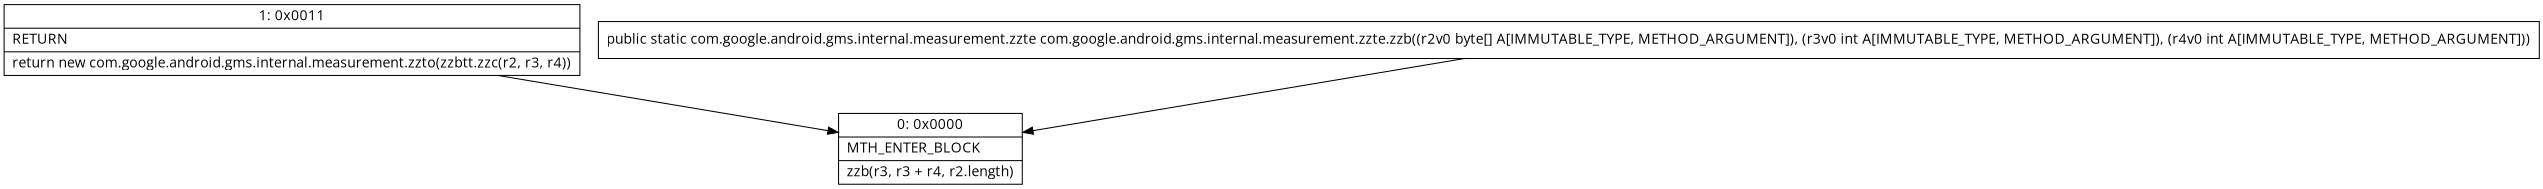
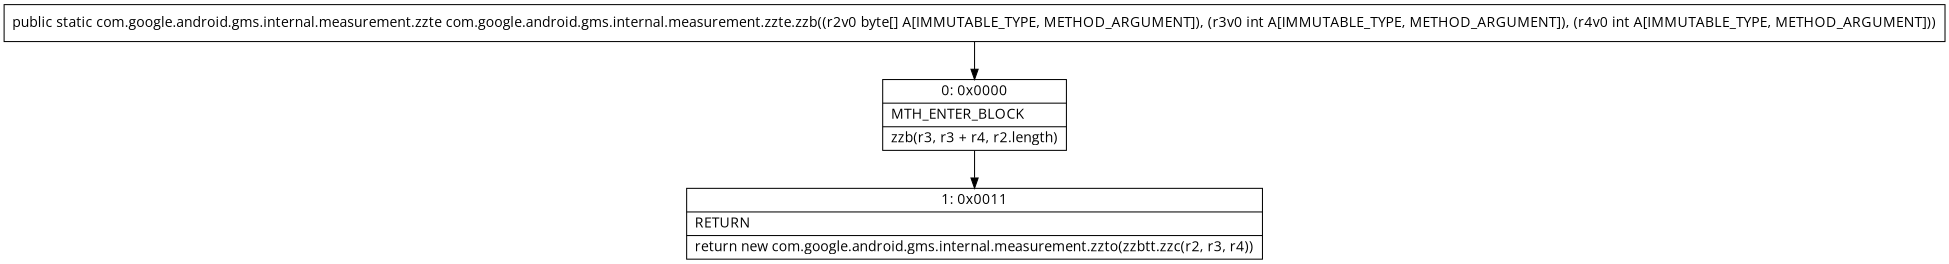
edge "1: 0x0011" -> "0: 0x0000": reversed
